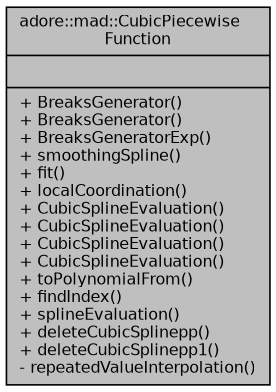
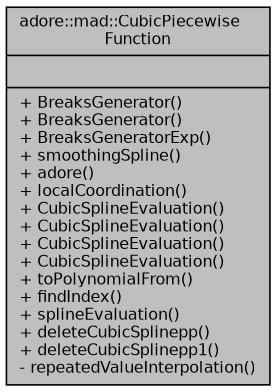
node "adore::mad::CubicPiecewise": text "+ fit()" -> "+ adore()"
